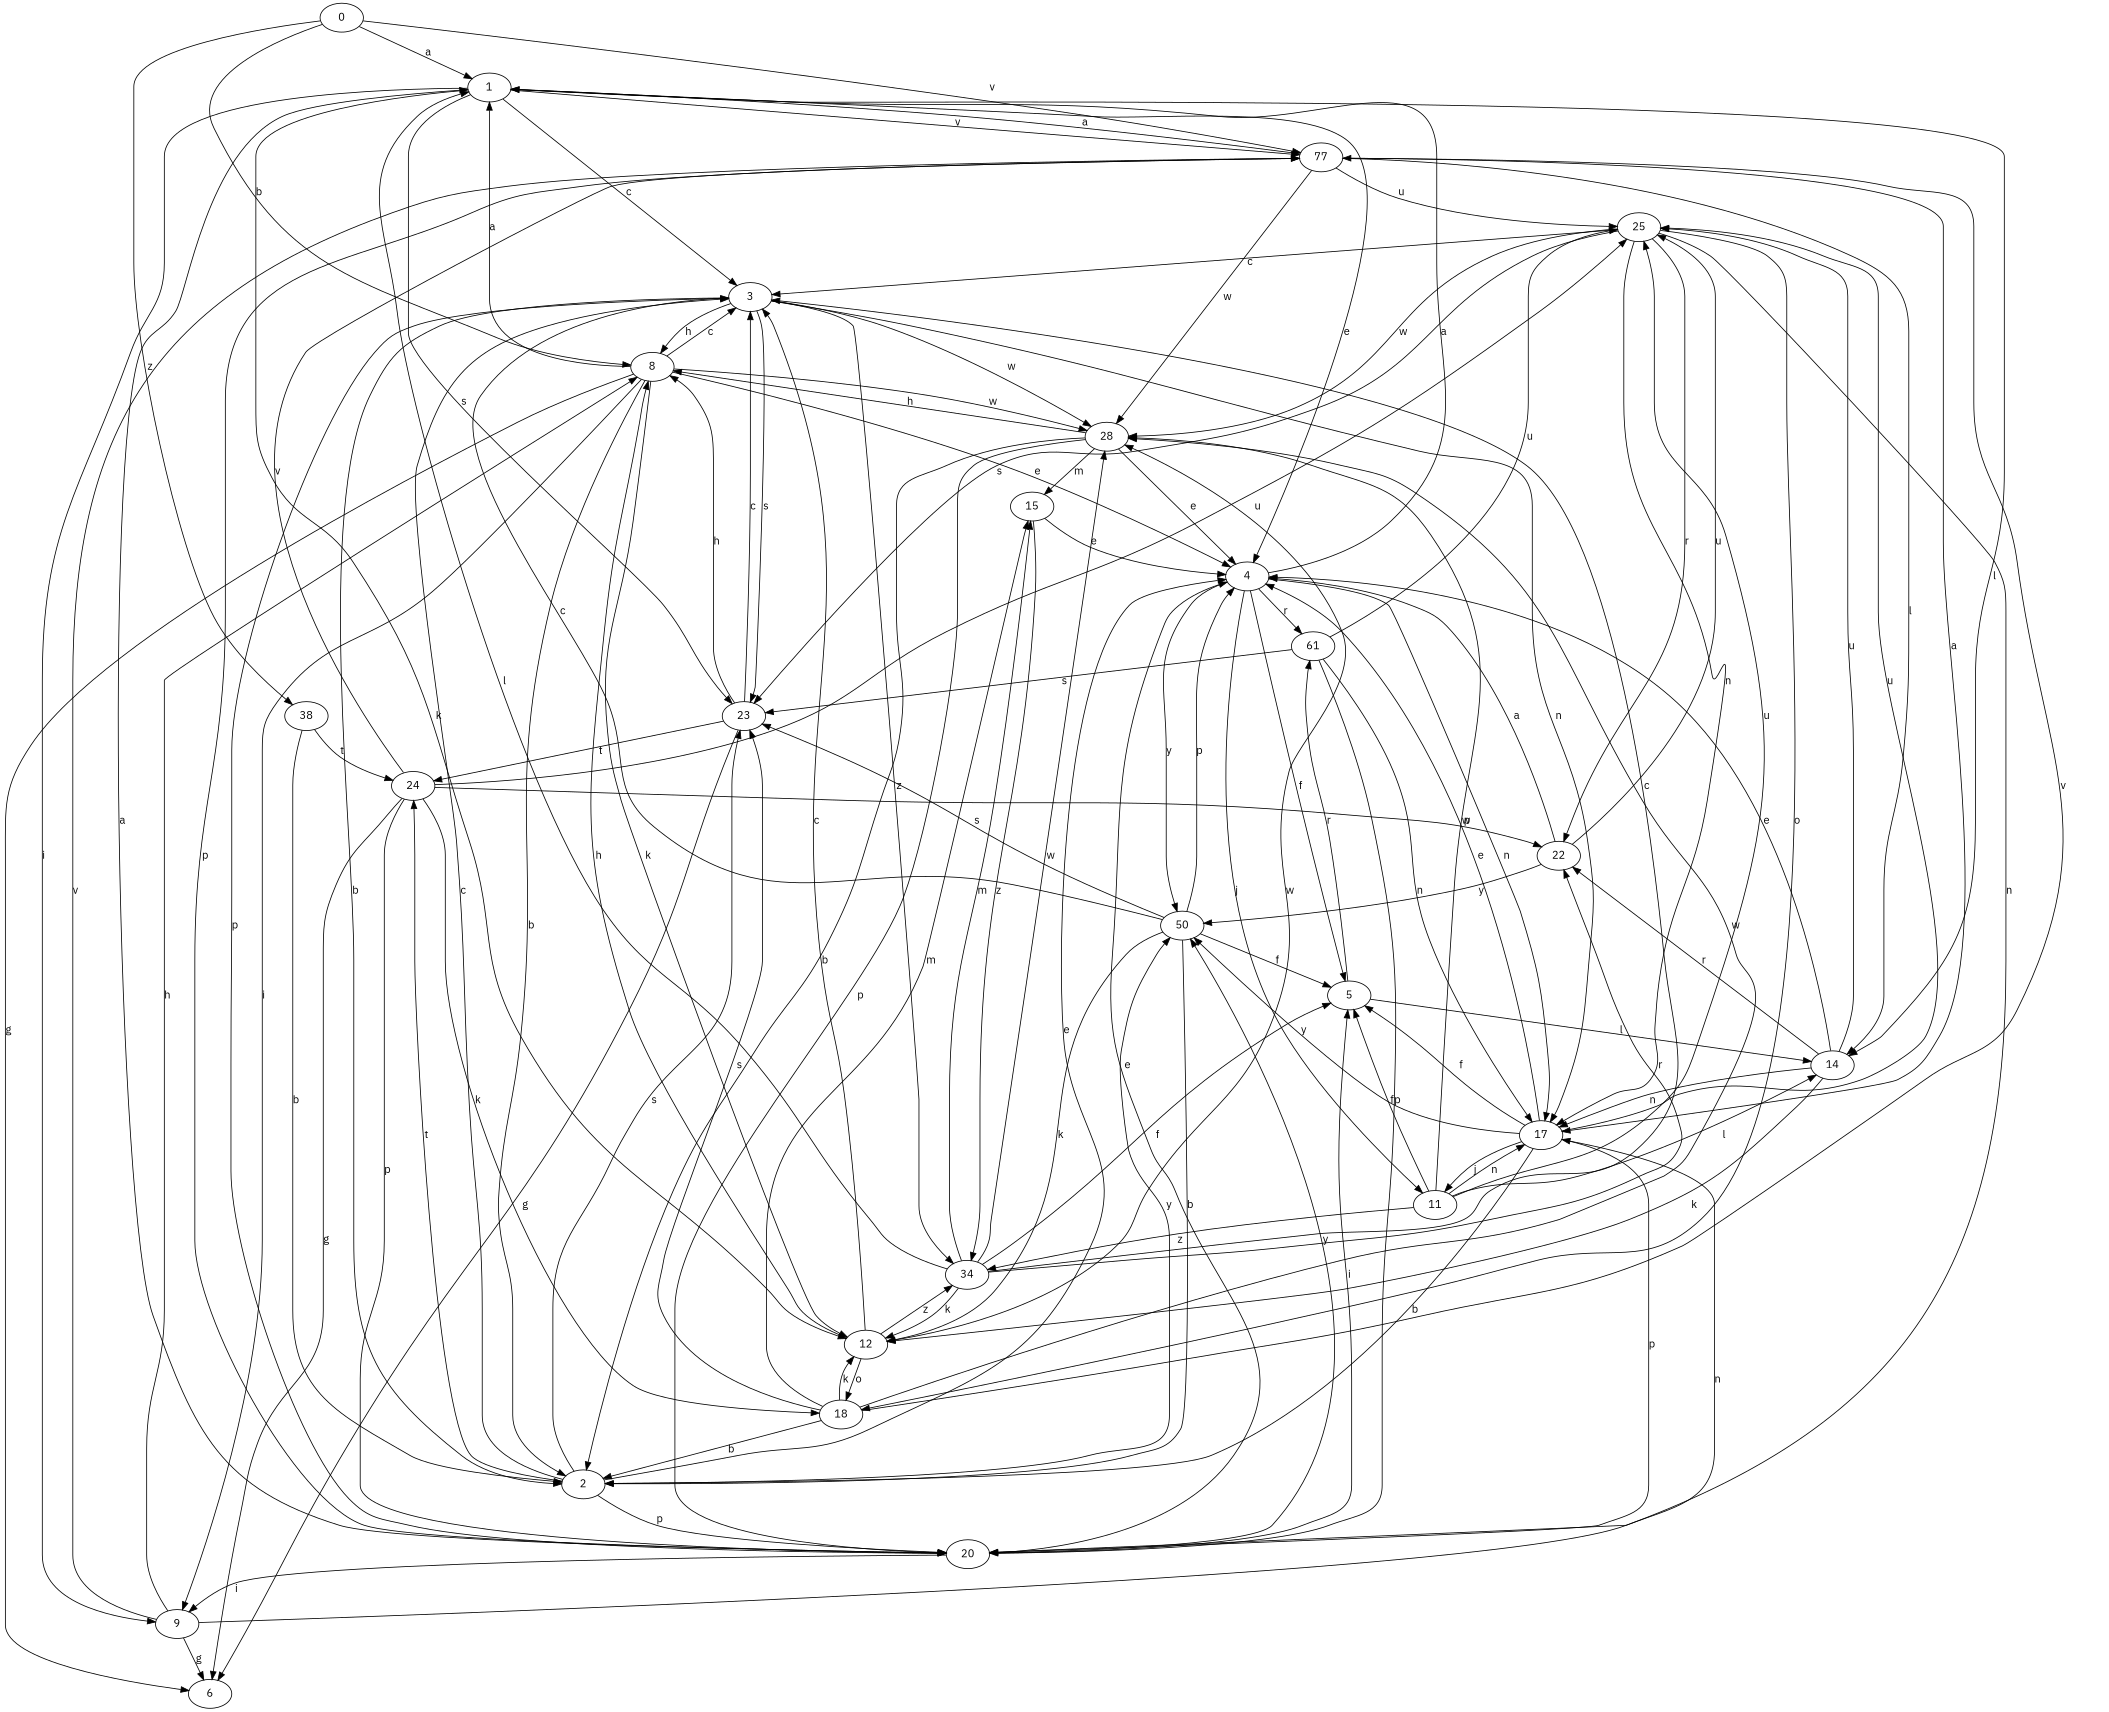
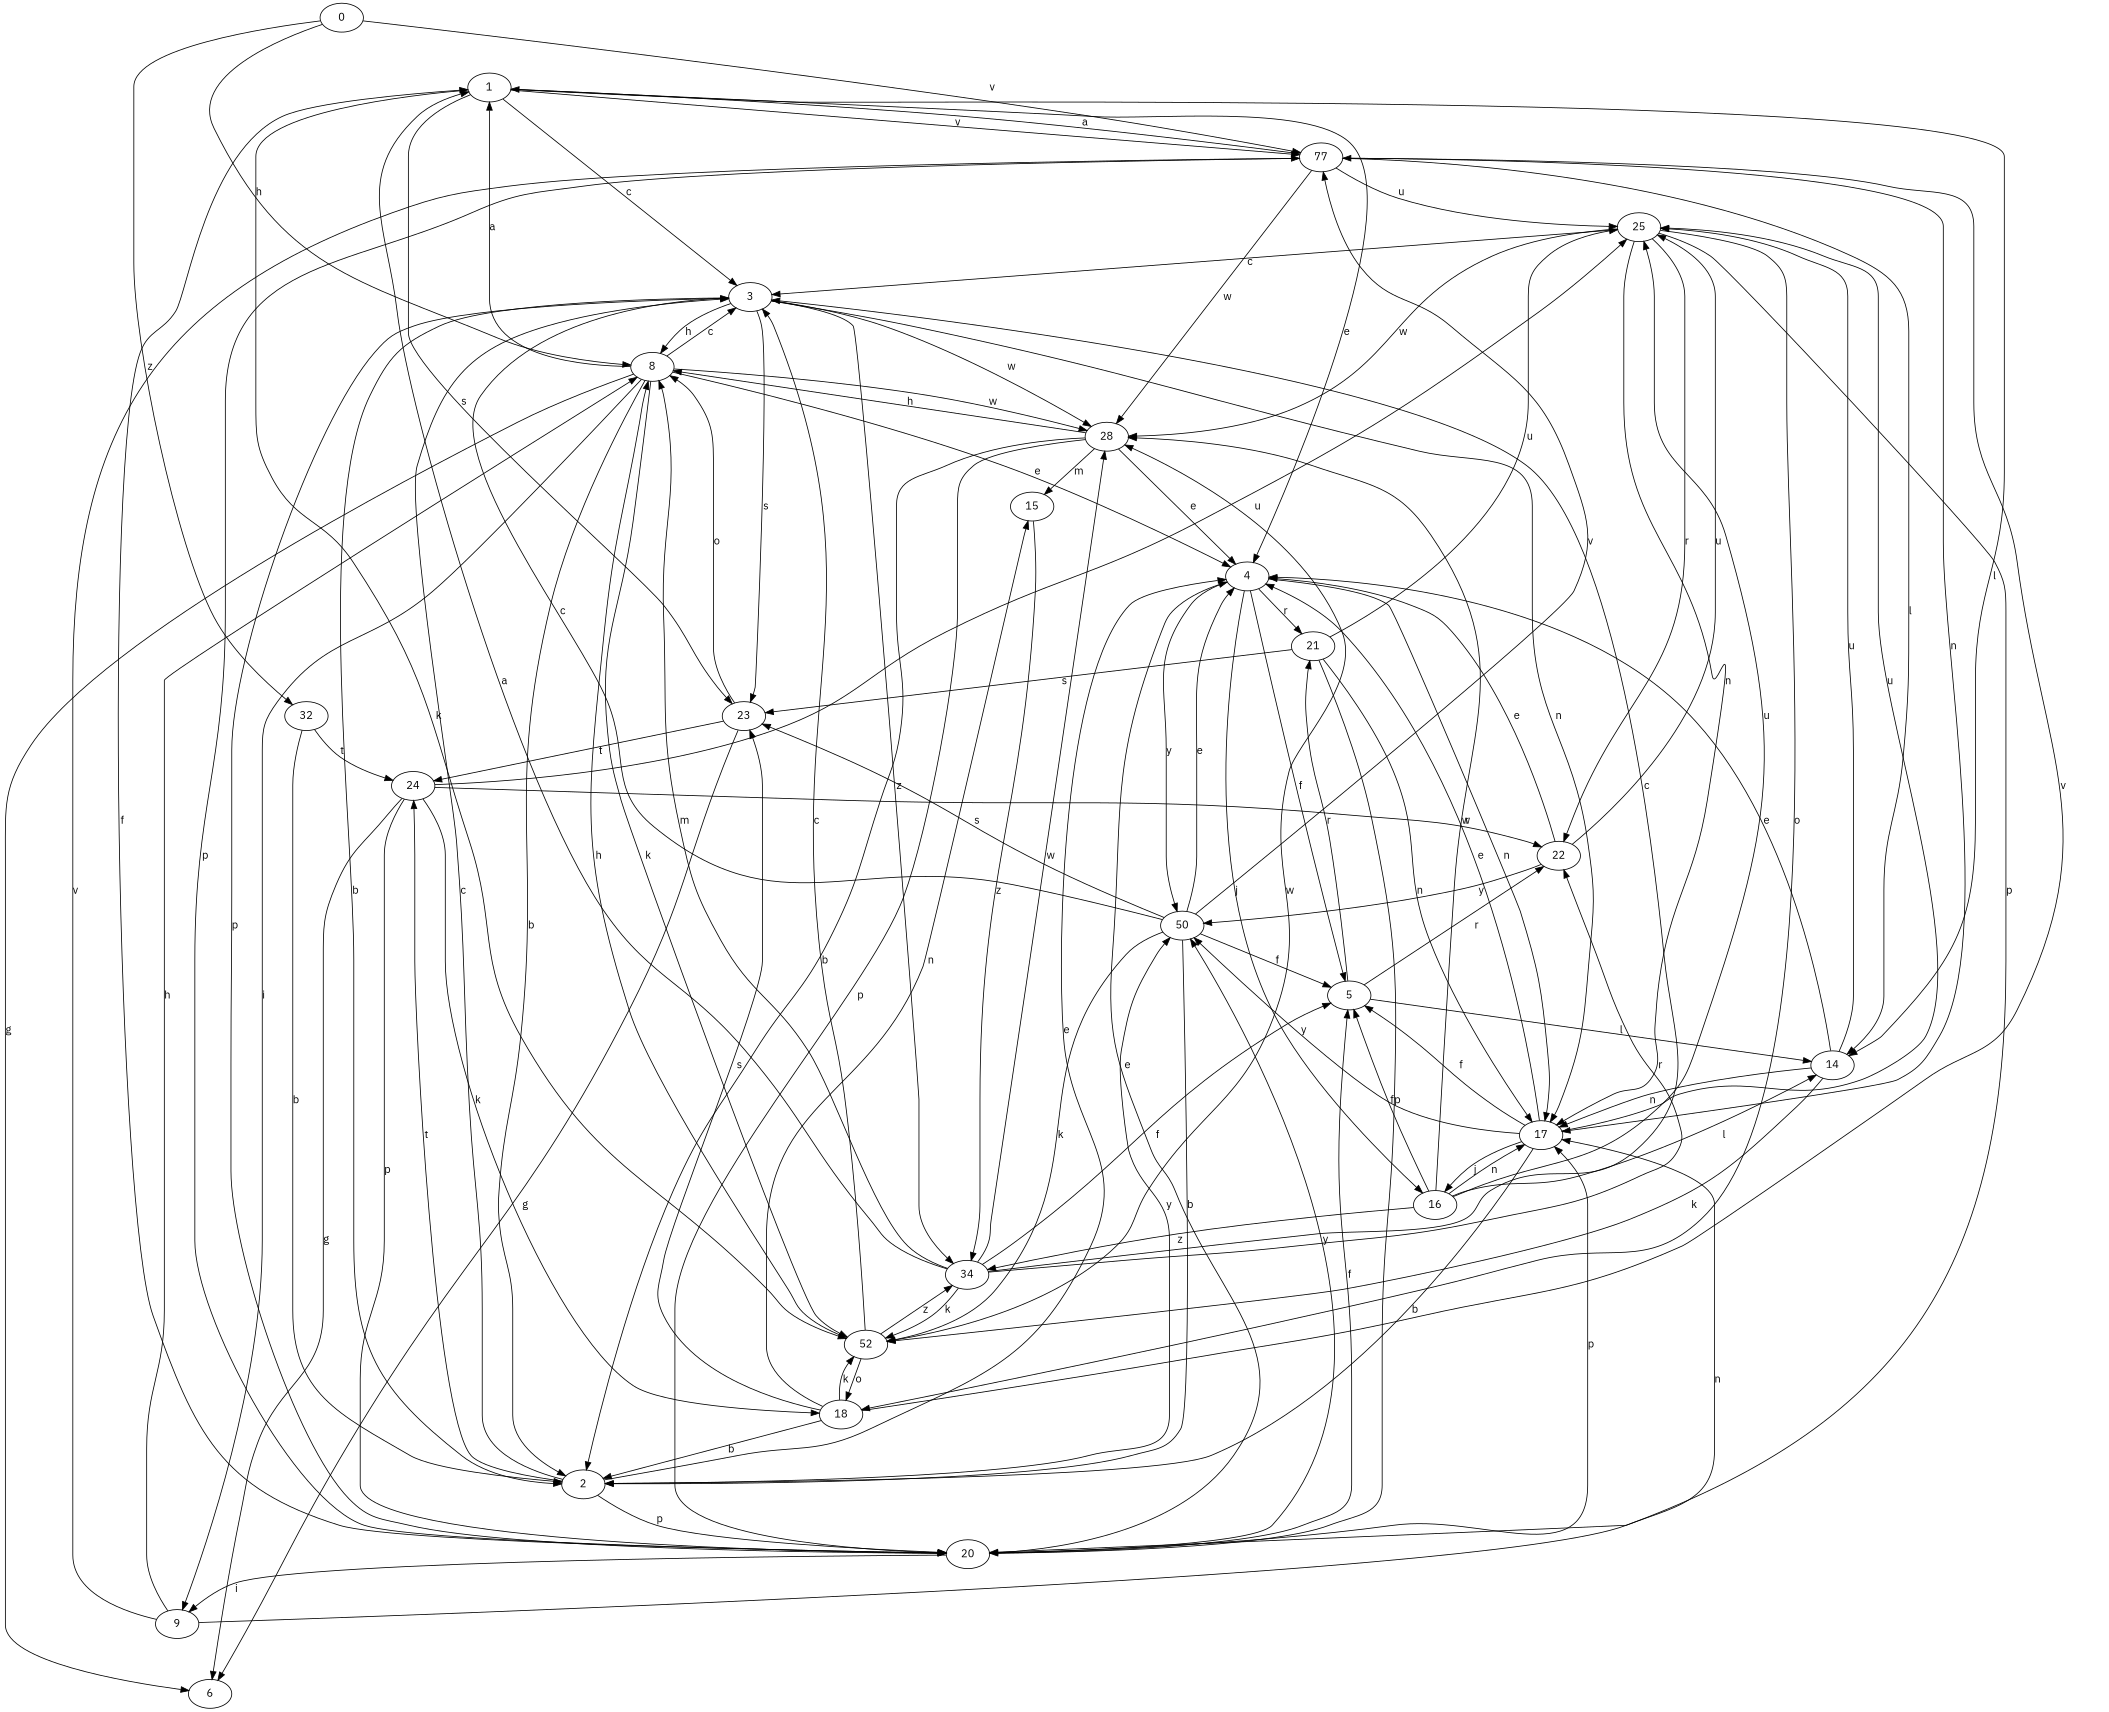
edge "0" -> "1": removed, label "a"
edge "4" -> "1": removed, label "a"
edge "0" -> "8": label "b" -> "h"
edge "24" -> "77": now "50" -> "77"
edge "25" -> "23": removed, label "s"
edge "23" -> "3": removed, label "c"
edge "23" -> "8": label "h" -> "o"
edge "15" -> "4": removed, label "e"
node "61": label "61" -> "21"
edge "77" -> "17": label "a" -> "n"
edge "34" -> "1": label "l" -> "a"
node "38": label "38" -> "32"
edge "22" -> "4": label "a" -> "e"
edge "1" -> "9": removed, label "i"
edge "50" -> "4": label "p" -> "e"
edge "20" -> "1": label "a" -> "f"
edge "24" -> "22": label "p" -> "r"
edge "25" -> "20": label "n" -> "p"
edge "34" -> "15": now "34" -> "8"
edge "18" -> "15": label "m" -> "n"
edge "14" -> "22": now "5" -> "22"
edge "18" -> "28": removed, label "w"
edge "2" -> "23": removed, label "s"
node "11": label "11" -> "16"
edge "20" -> "5": label "i" -> "f"
node "12": label "12" -> "52"
edge "17" -> "20": reversed
edge "9" -> "6": removed, label "g"
